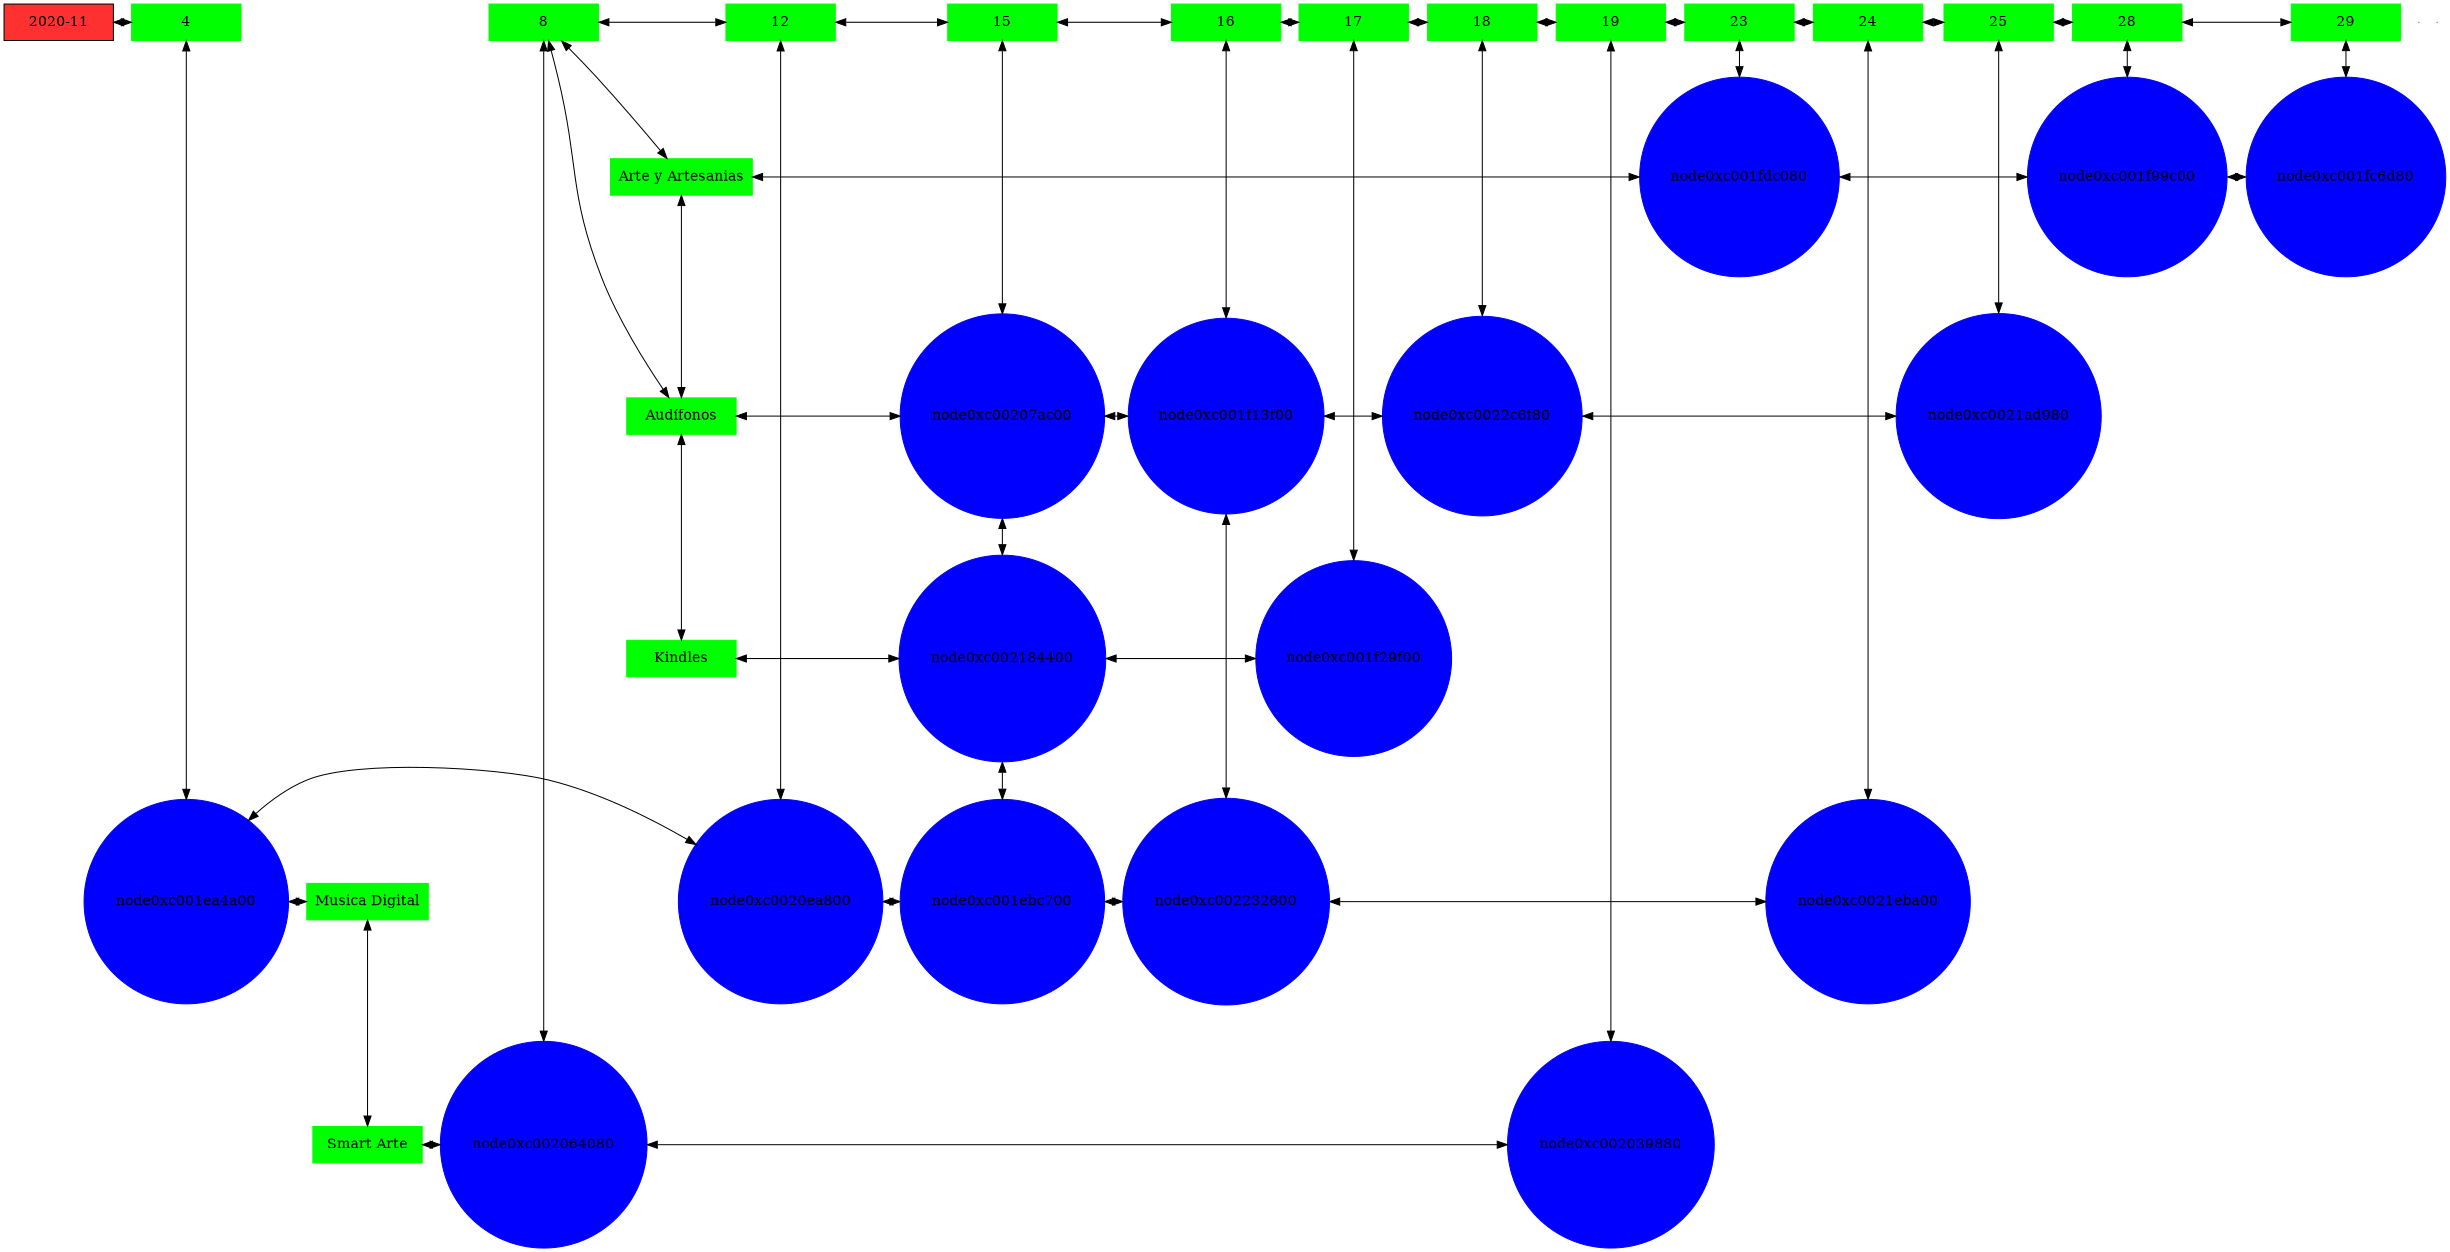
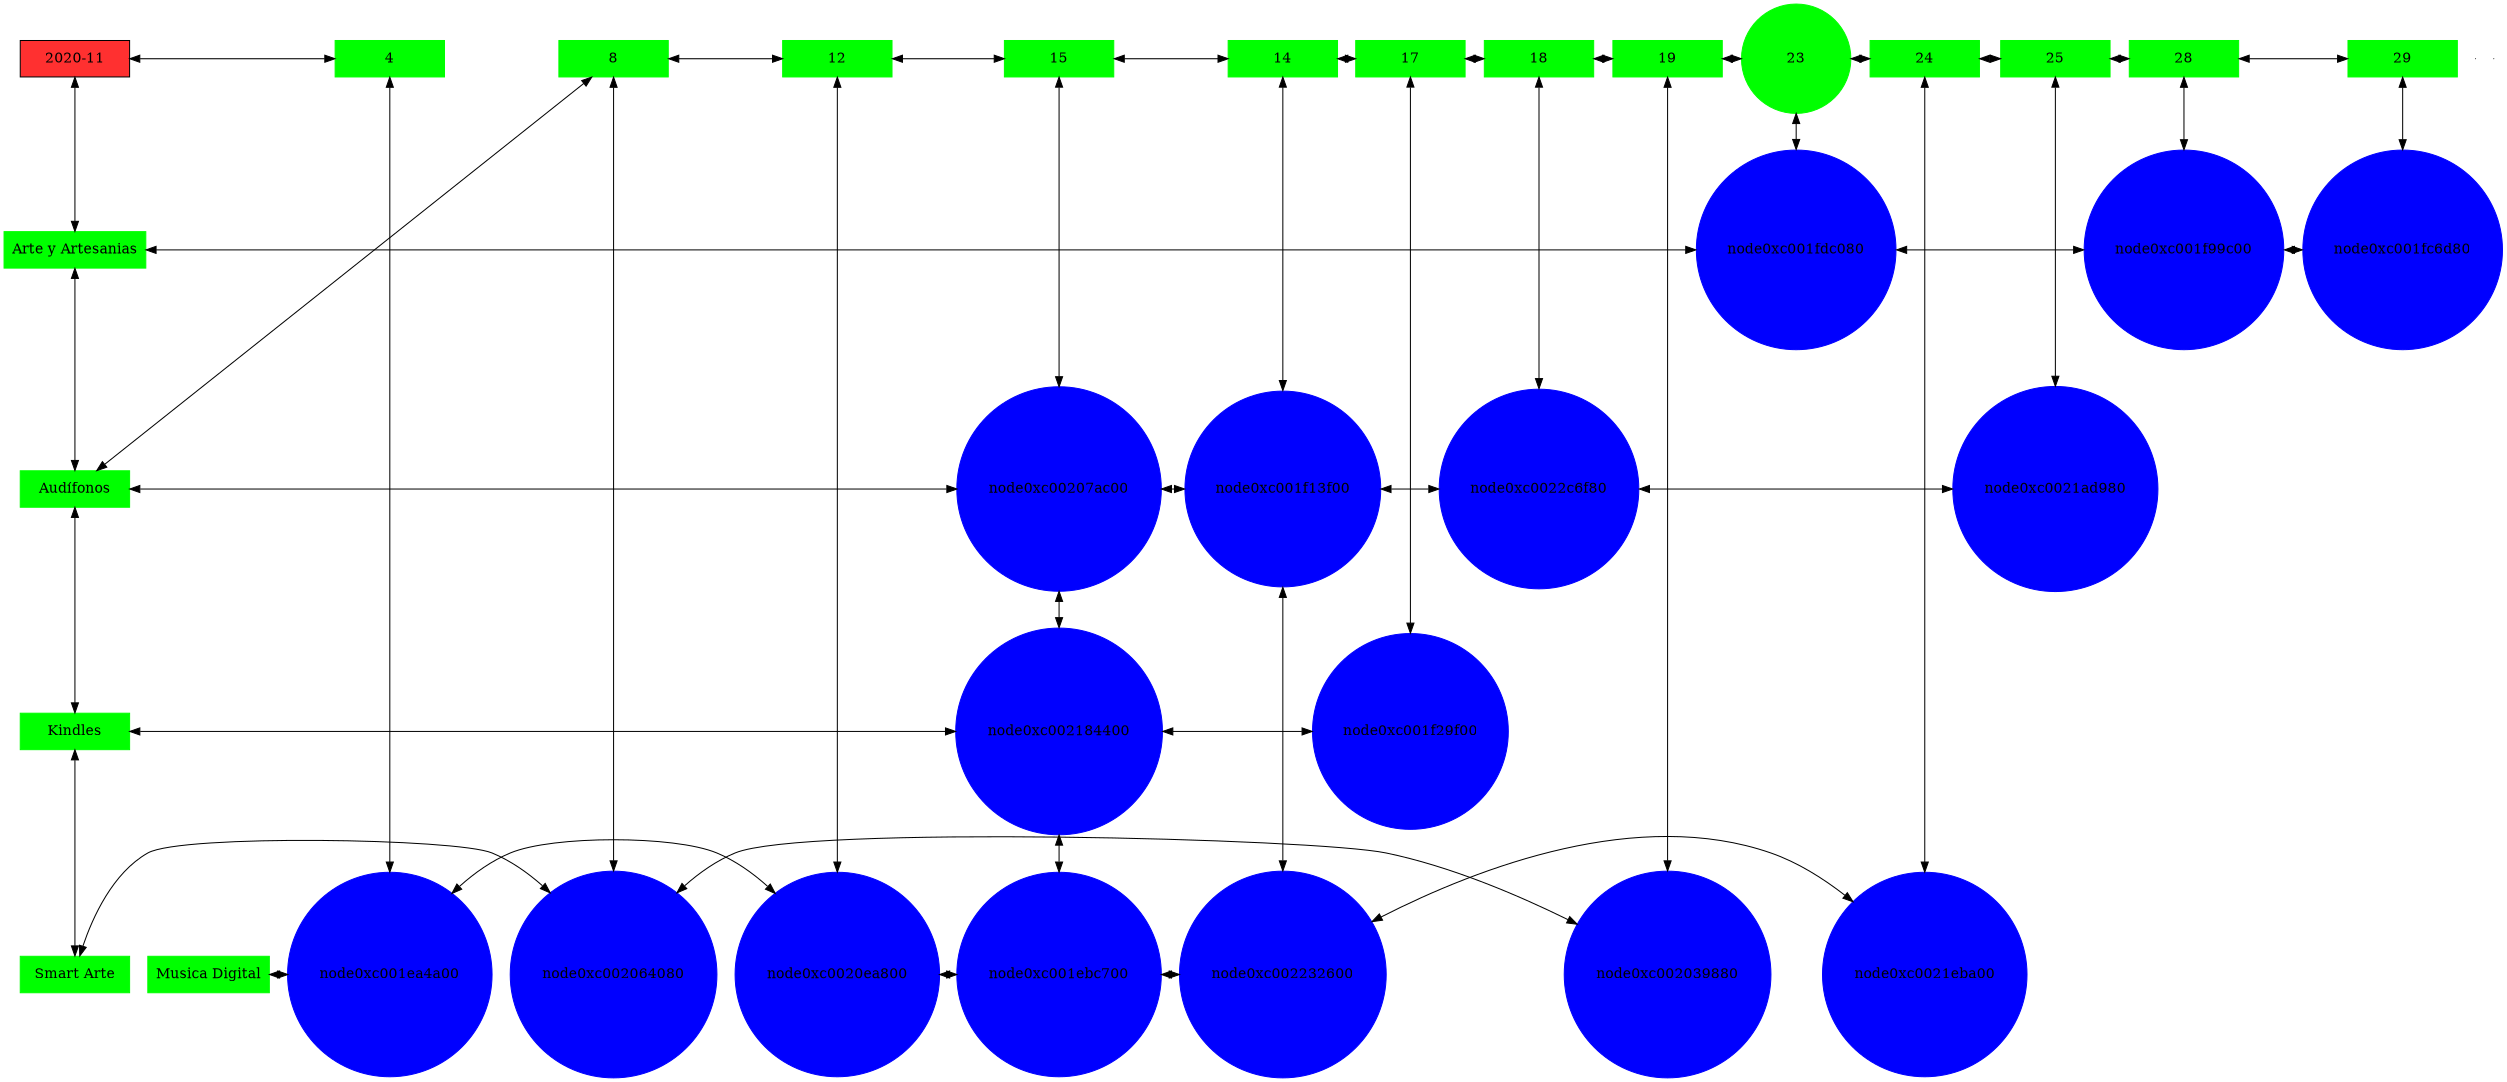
node "16": label "16" -> "14"
node "23": shape box -> circle
edge "8" -- "Arte y Artesanias": now "2020-11" -- "Arte y Artesanias"
edge "Musica Digital" -- "Smart Arte": now "Kindles" -- "Smart Arte"
